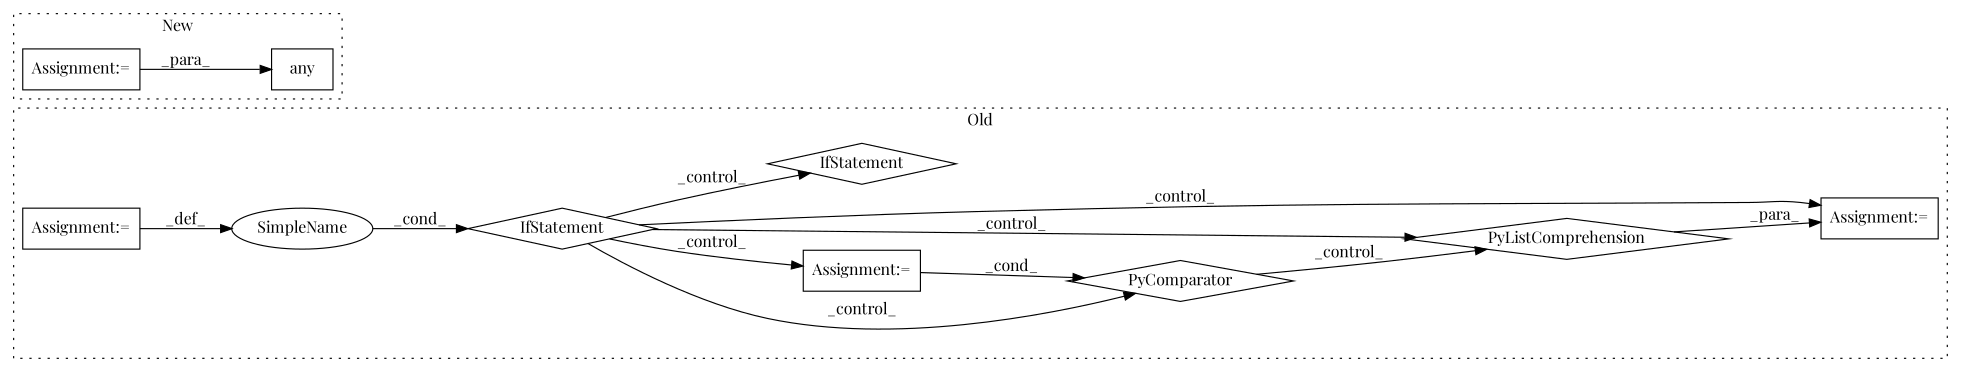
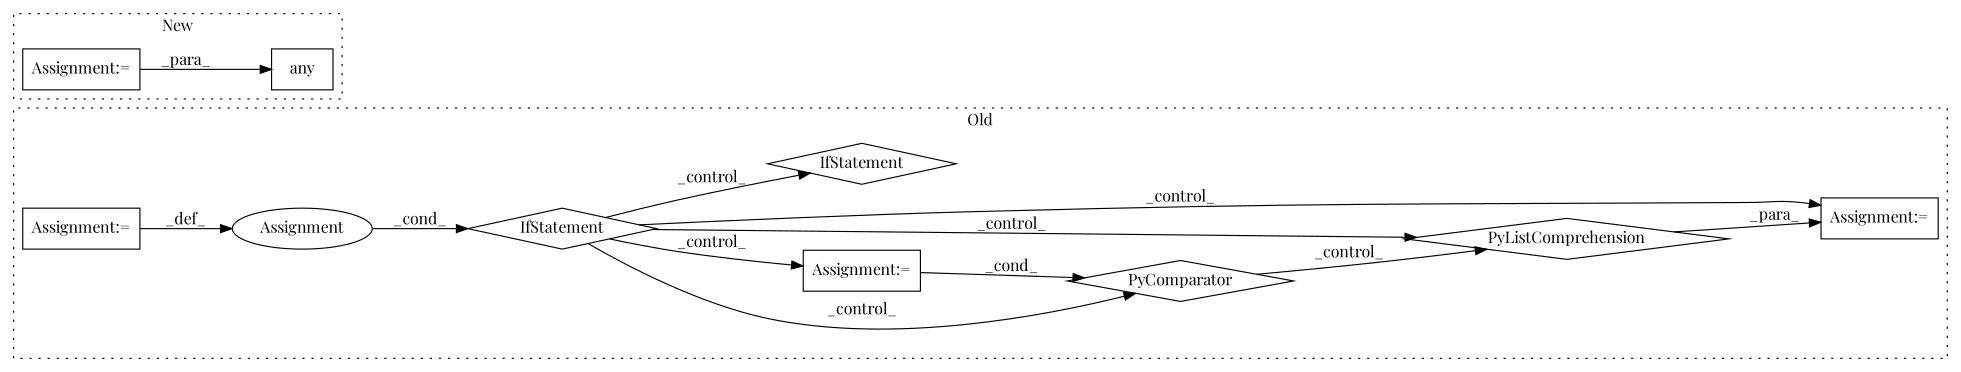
node "SimpleName": label "SimpleName" -> "Assignment"
